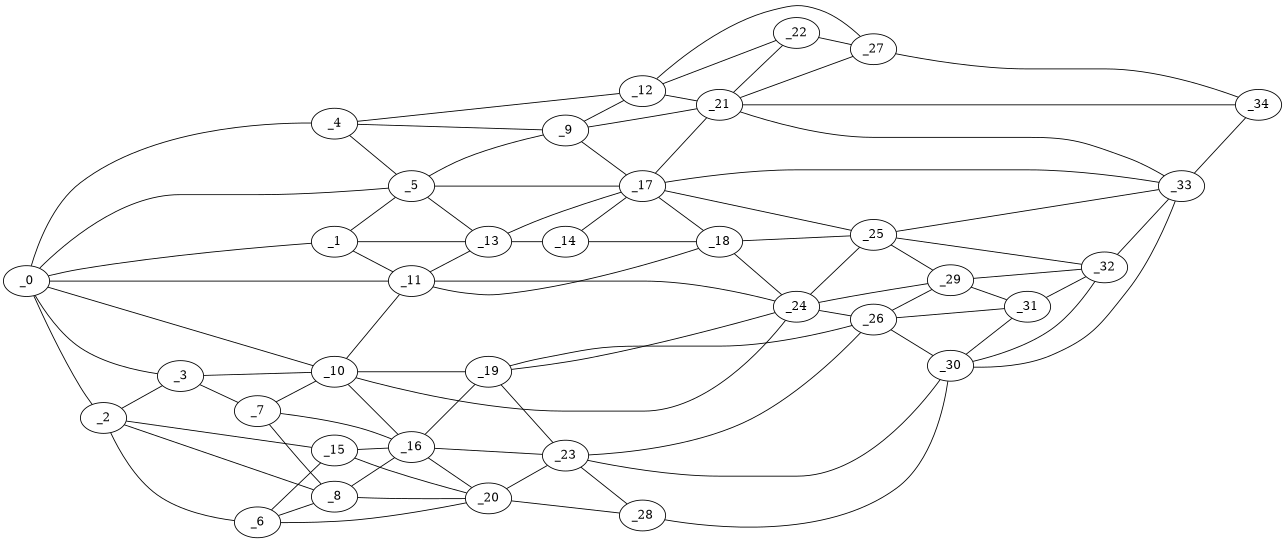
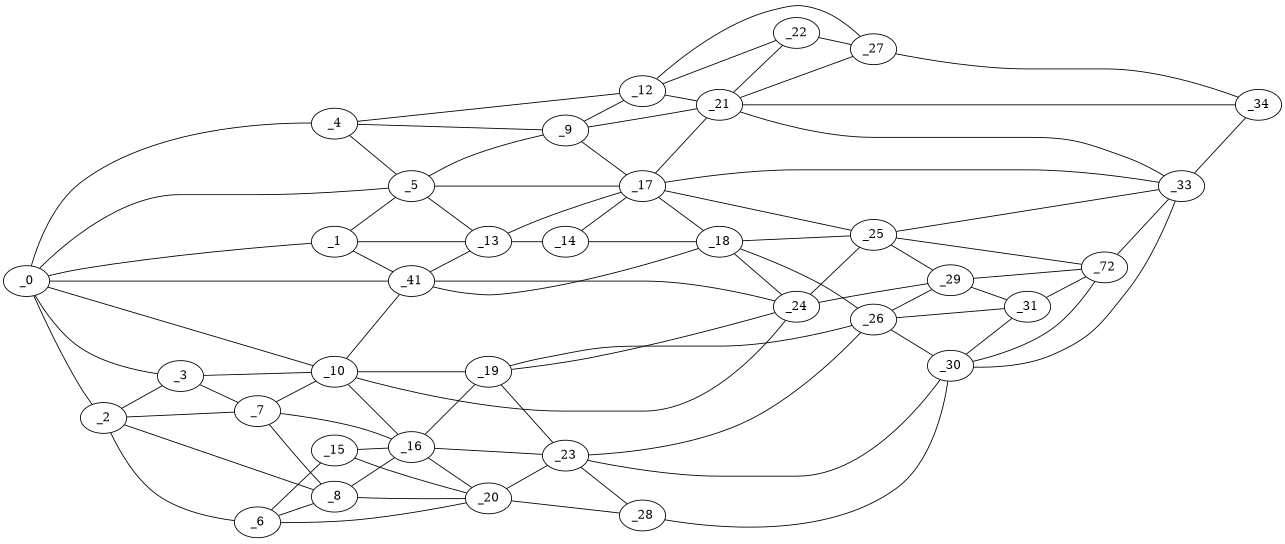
node "_32": label "_32" -> "_72"
node "_11": label "_11" -> "_41"
edge "_24" -- "_26": now "_18" -- "_26"
edge "_2" -- "_15": now "_2" -- "_7"
